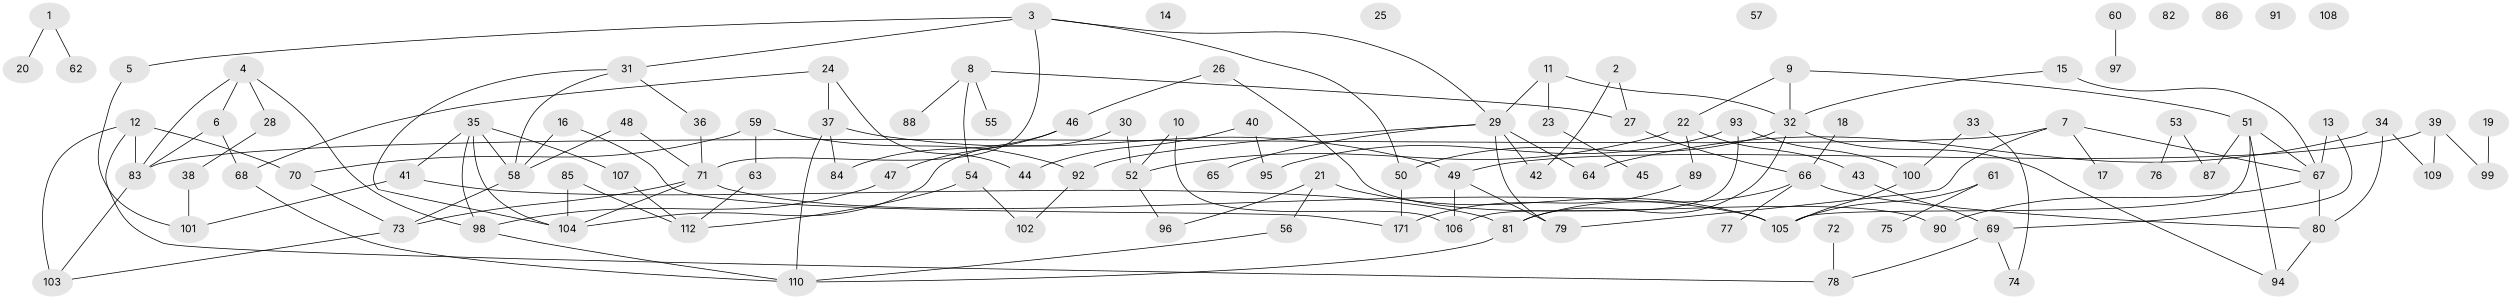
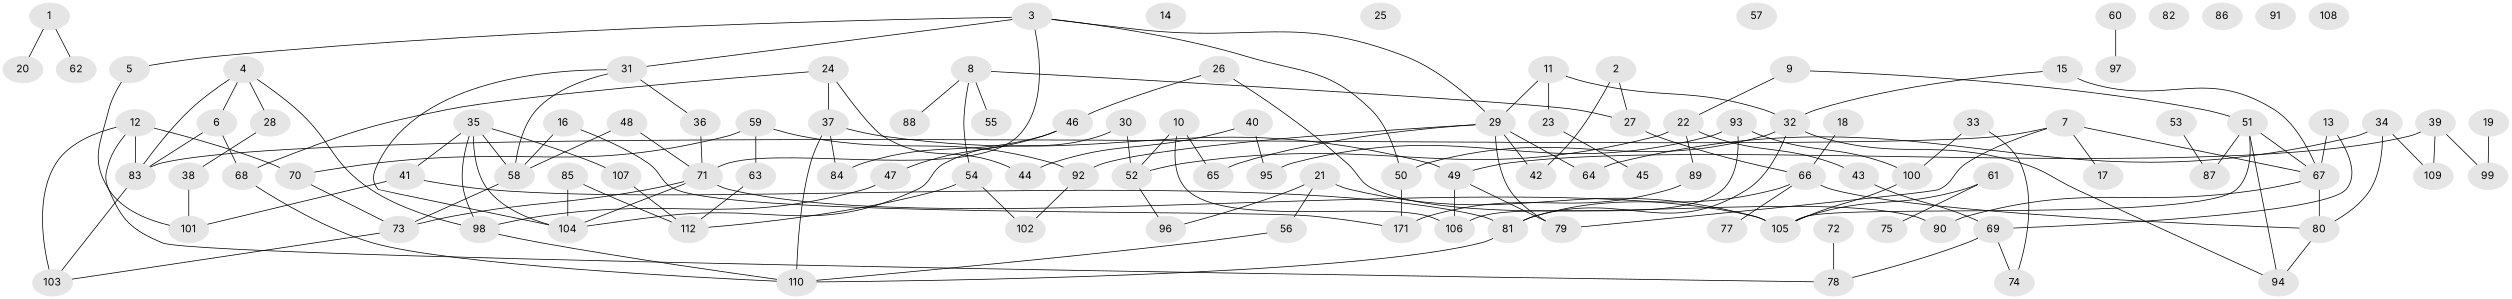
edge "9" -- "32": removed
edge "10" -- "65": added
node "76": removed
